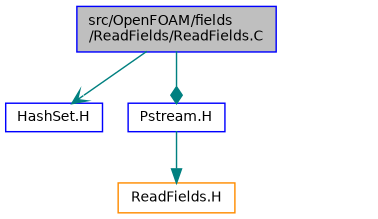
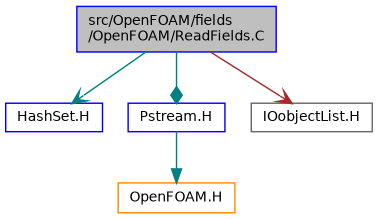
node "src/OpenFOAM/fields /ReadFields/ReadFields.C": label "src/OpenFOAM/fields /ReadFields/ReadFields.C" -> "src/OpenFOAM/fields /OpenFOAM/ReadFields.C"
node "IOobjectList.H": added
node "ReadFields.H": label "ReadFields.H" -> "OpenFOAM.H"
